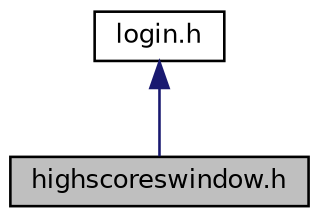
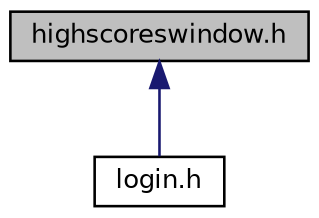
edge "highscoreswindow.h" -> "login.h": reversed
